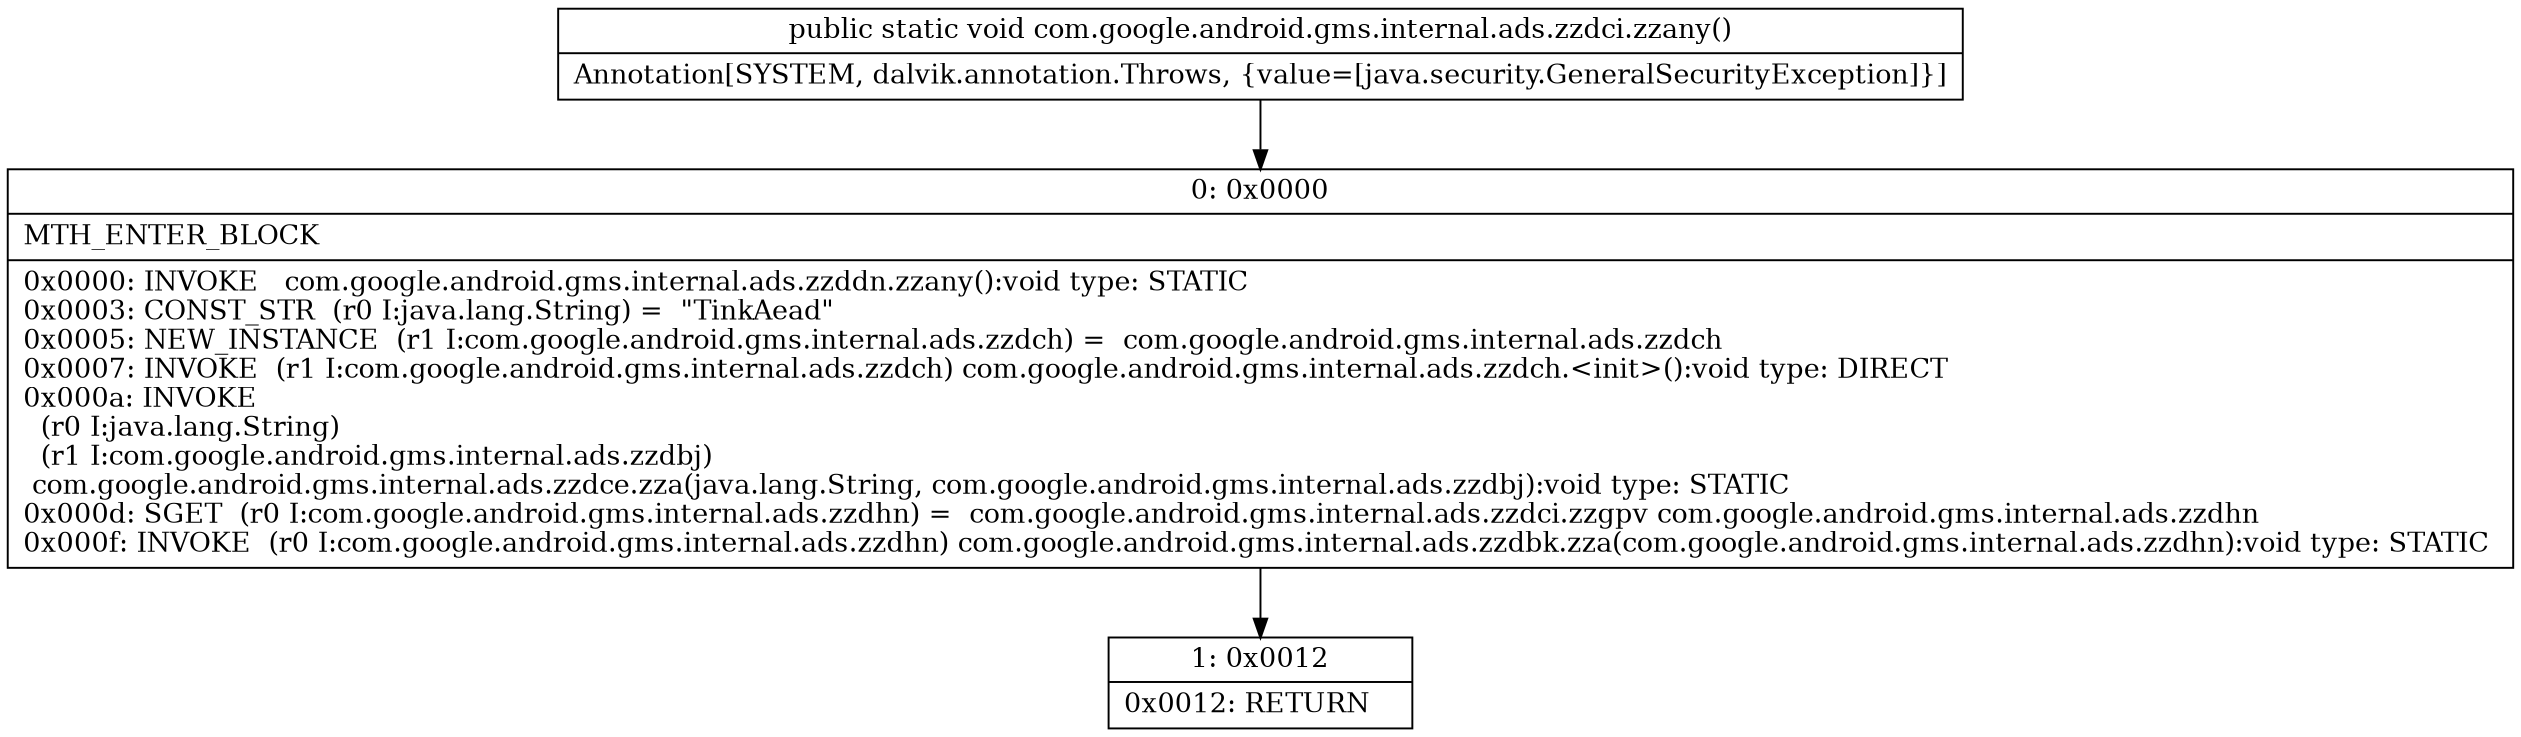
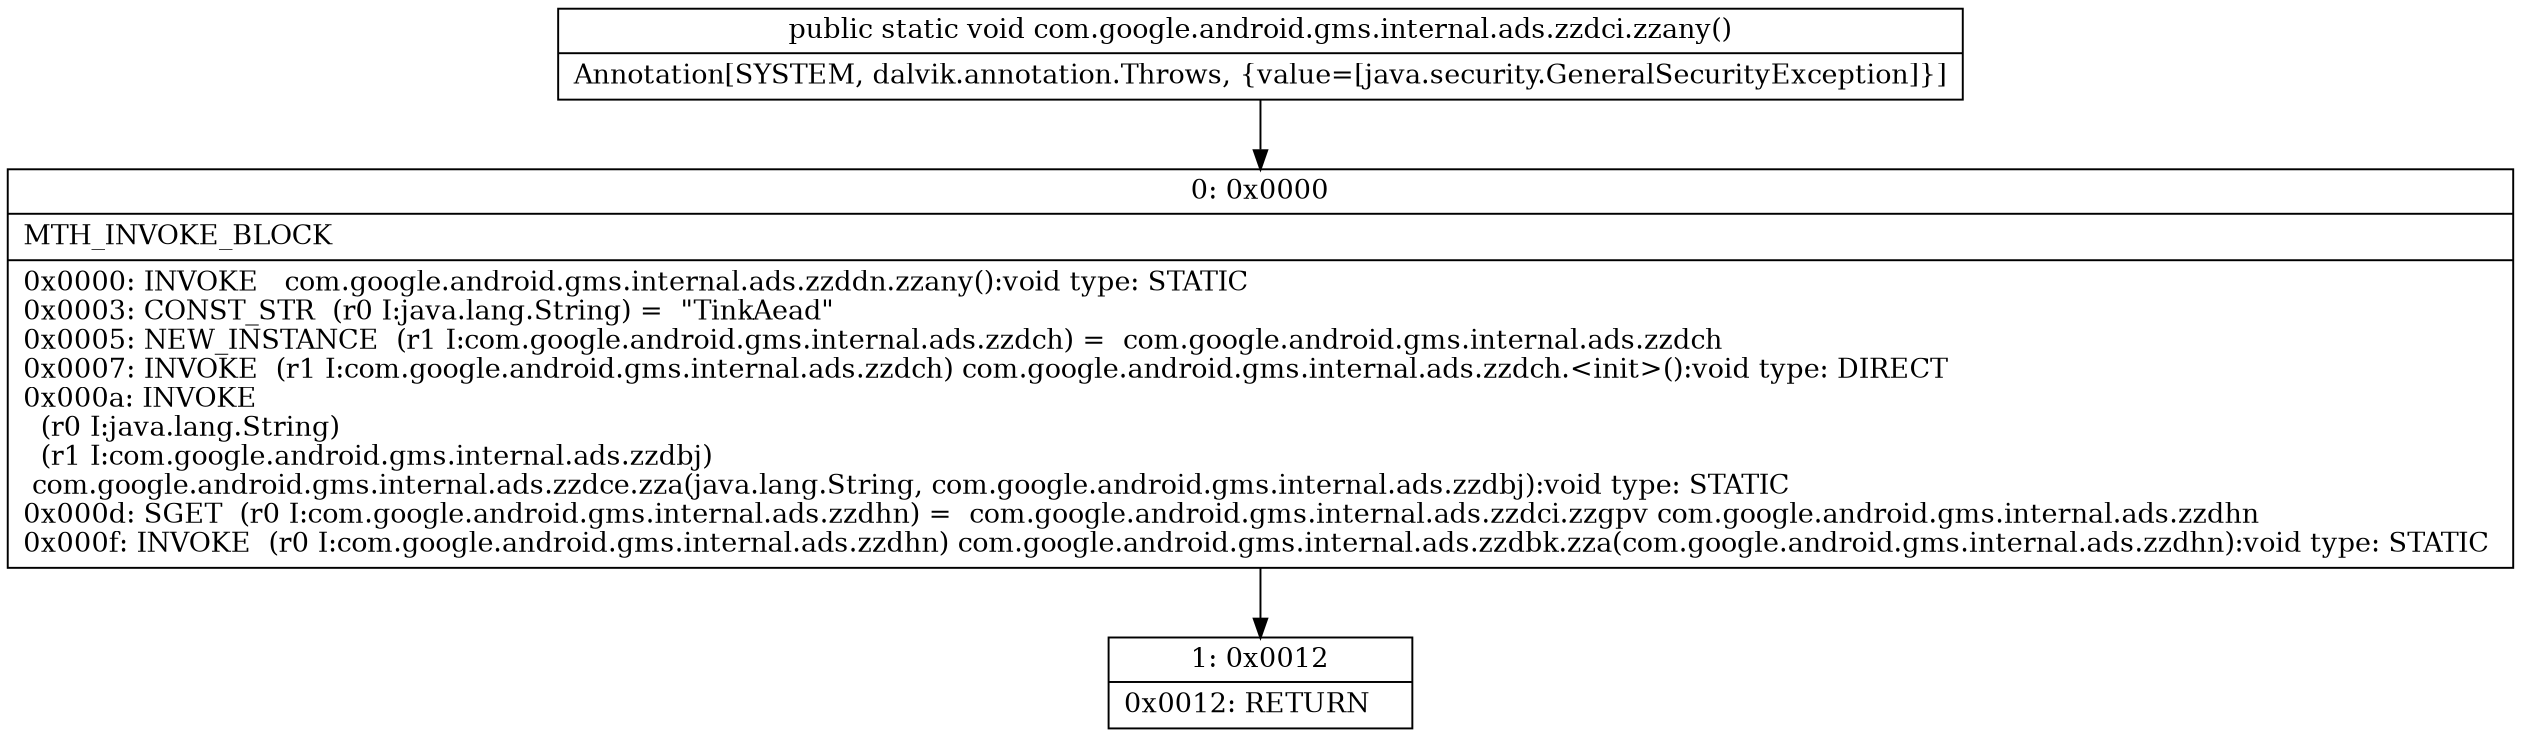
node "0: 0x0000": text "MTH_ENTER_BLOCK" -> "MTH_INVOKE_BLOCK"
